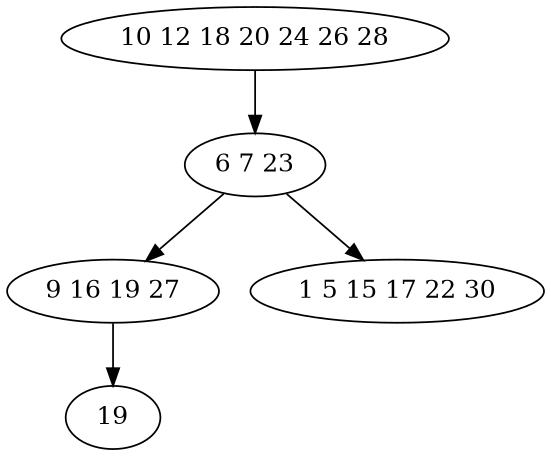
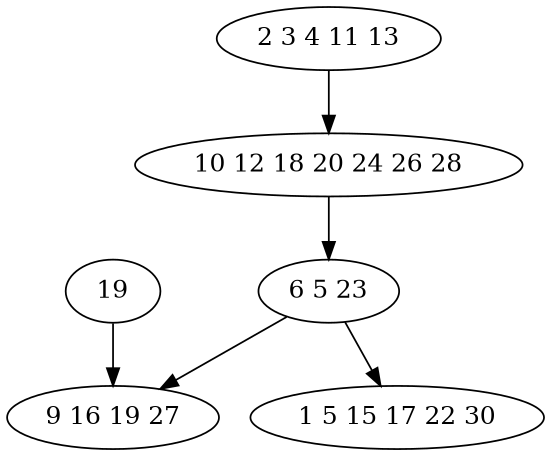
node "2 3 4 11 13": added
node "6 7 23": label "6 7 23" -> "6 5 23"
edge "9 16 19 27" -> "19": reversed
